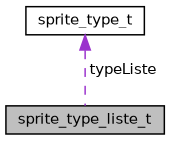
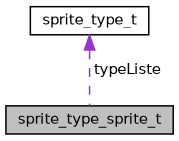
node "sprite_type_liste_t": label "sprite_type_liste_t" -> "sprite_type_sprite_t"
